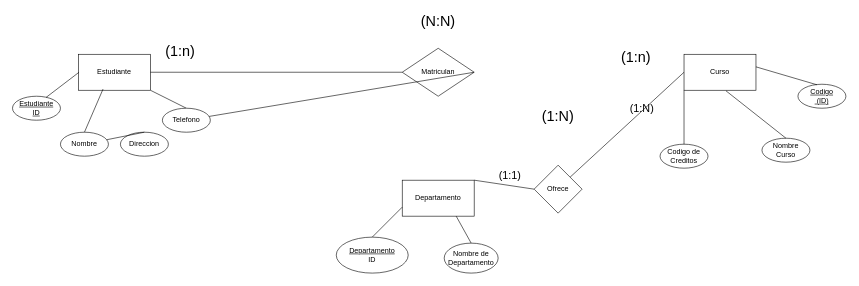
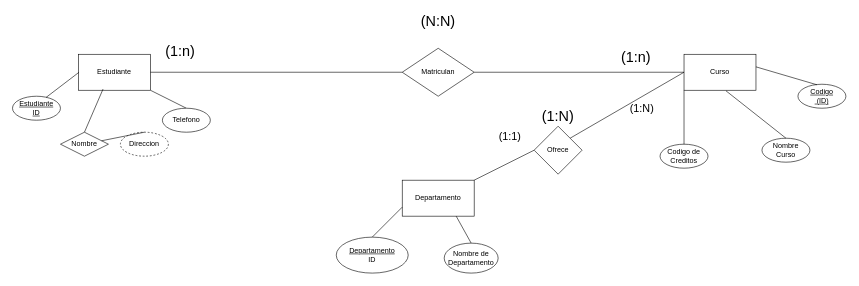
edge "Matriculan" -- "Telefono": now "Matriculan" -- "Curso"
node "Nombre": shape ellipse -> diamond
node "Direccion": style solid -> dashed
node "(1:1)": moved (510, 176) -> (510, 137)
node "Ofrece": moved (558, 189) -> (558, 150)
